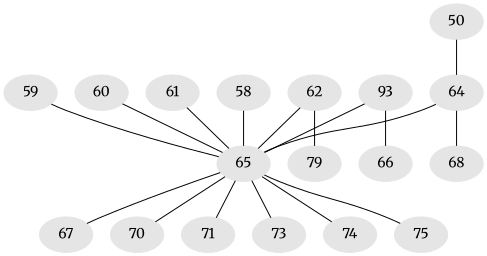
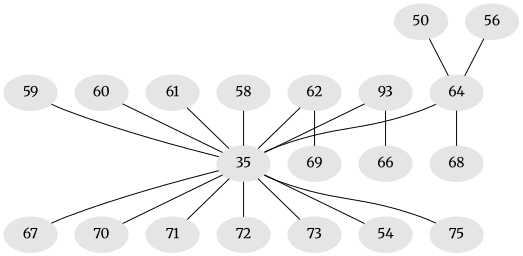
node "56": added
node "65": label "65" -> "35"
node "79": label "79" -> "69"
node "72": added
node "74": label "74" -> "54"
